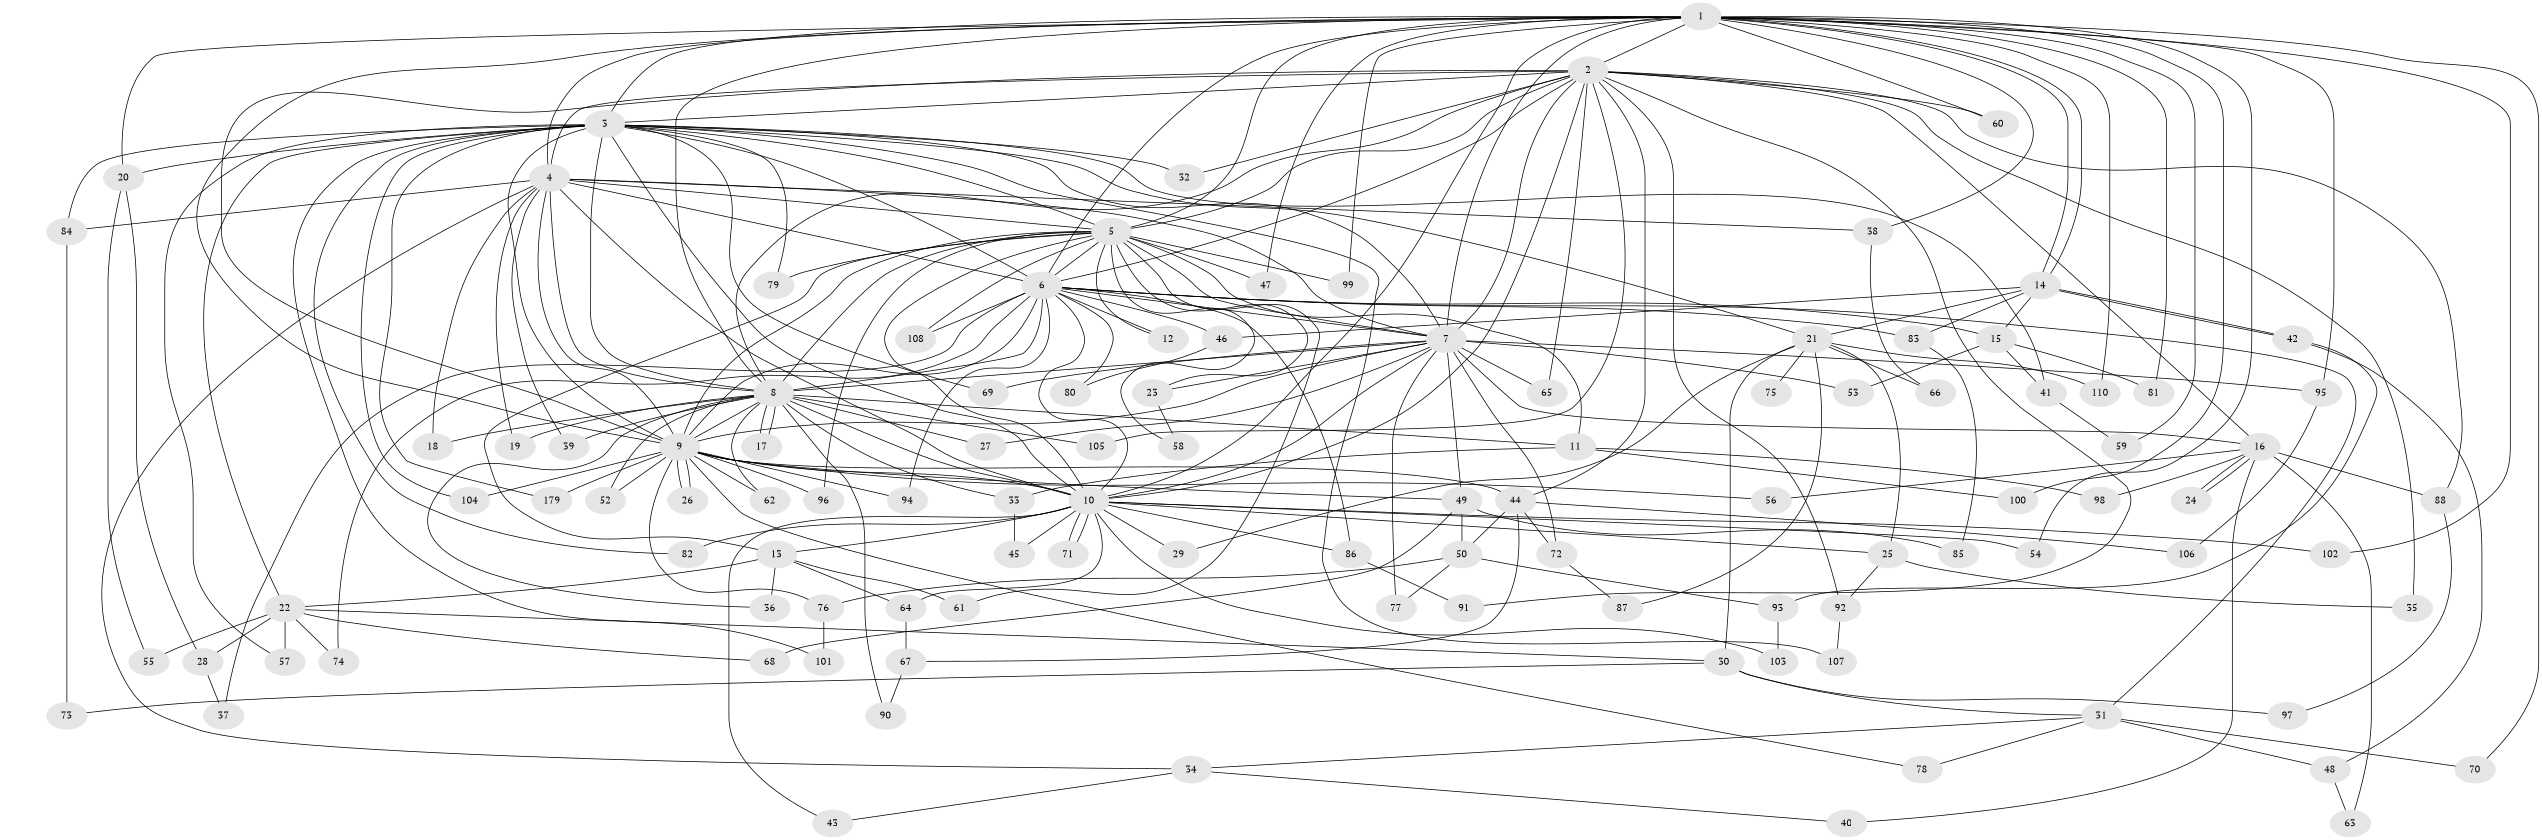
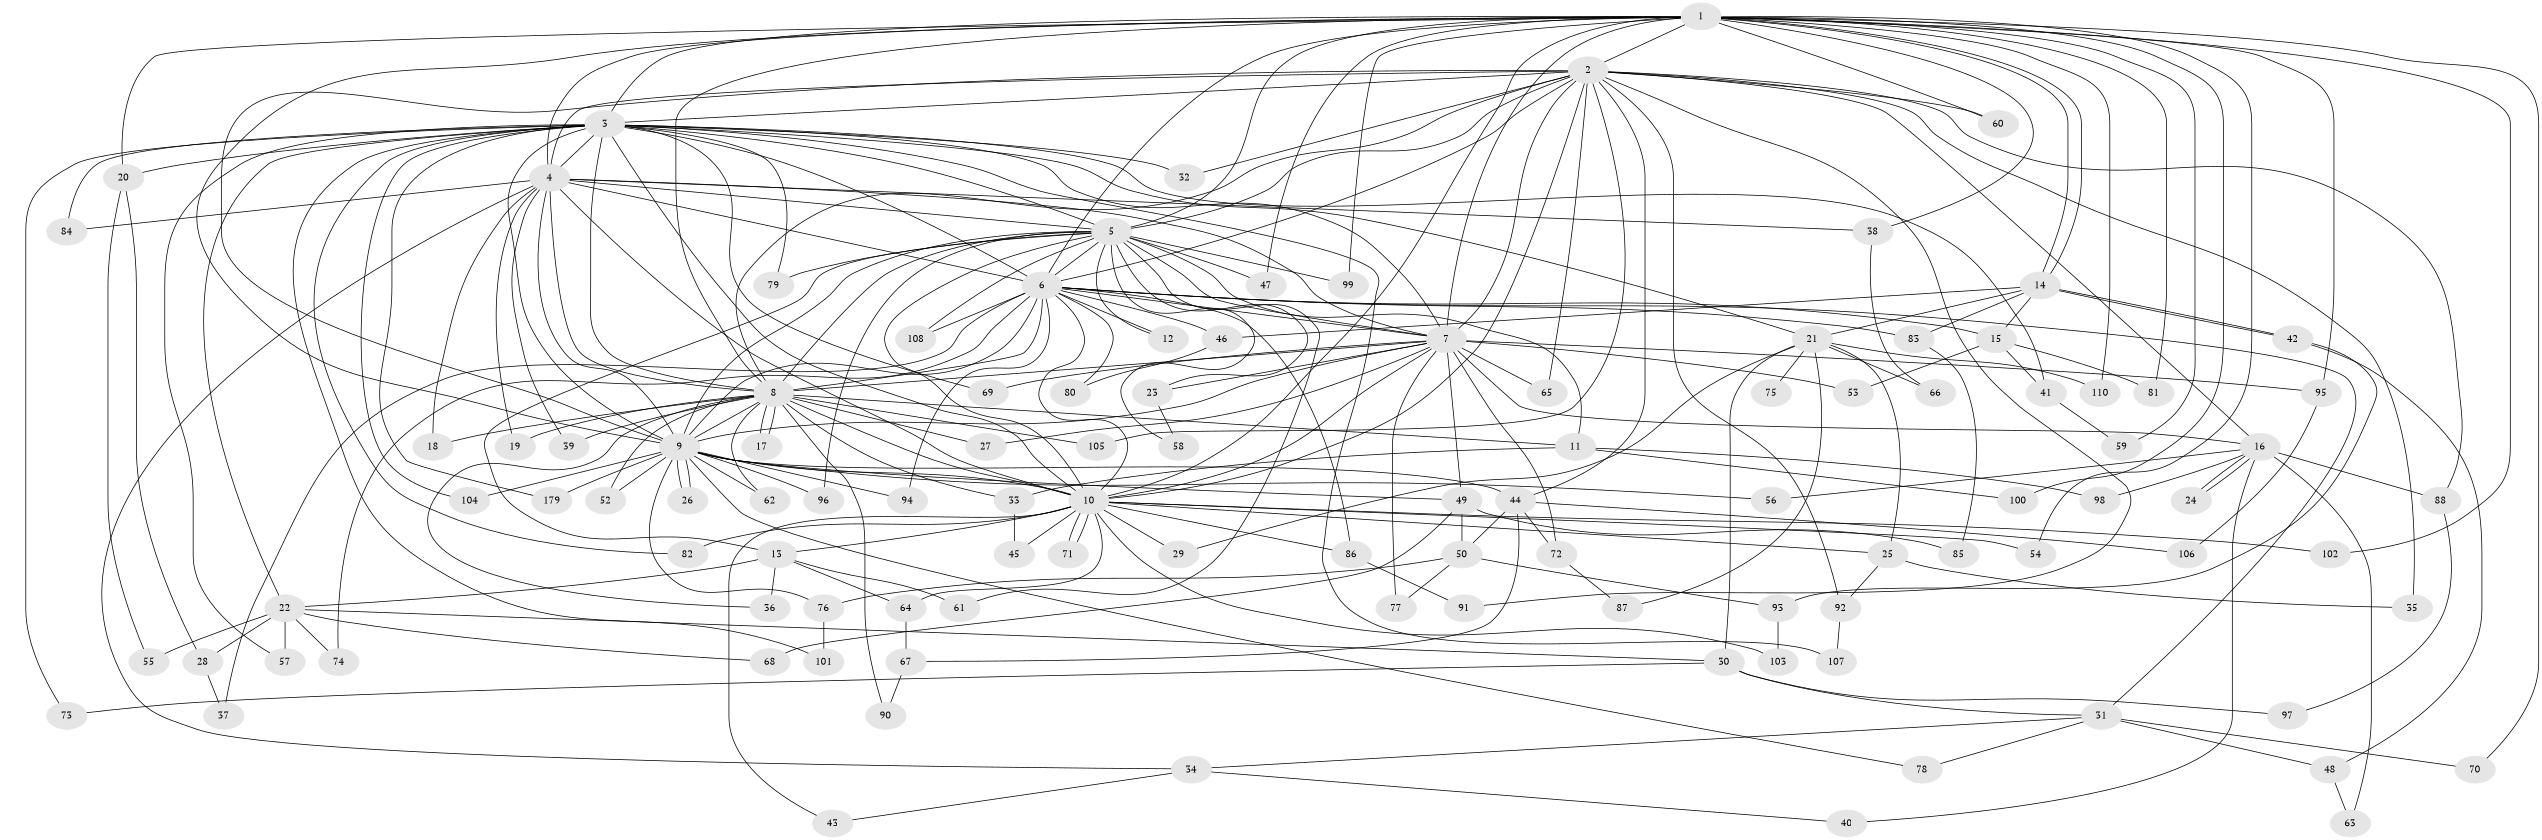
edge "3" -- "4": added
edge "84" -- "73": now "3" -- "73"
